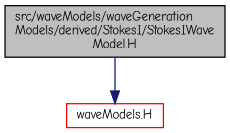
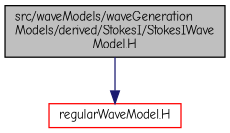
node "waveModels.H": label "waveModels.H" -> "regularWaveModel.H"
